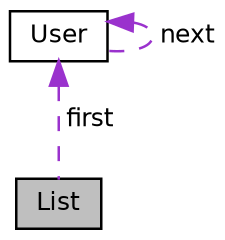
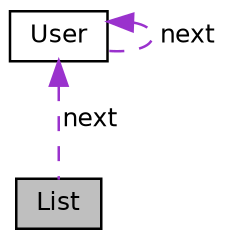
edge "List" -> "User": label " first" -> " next"
